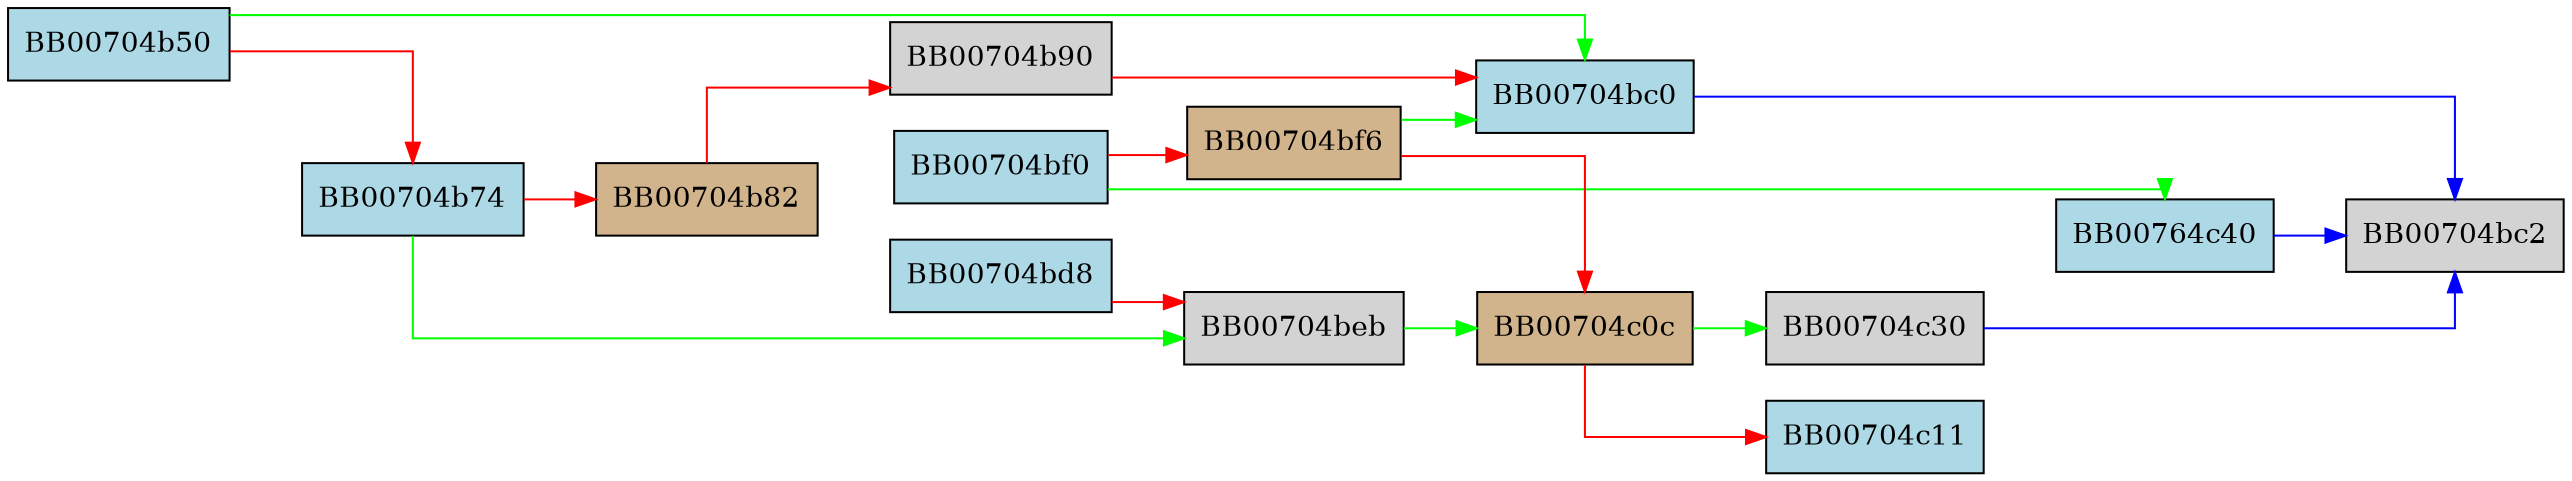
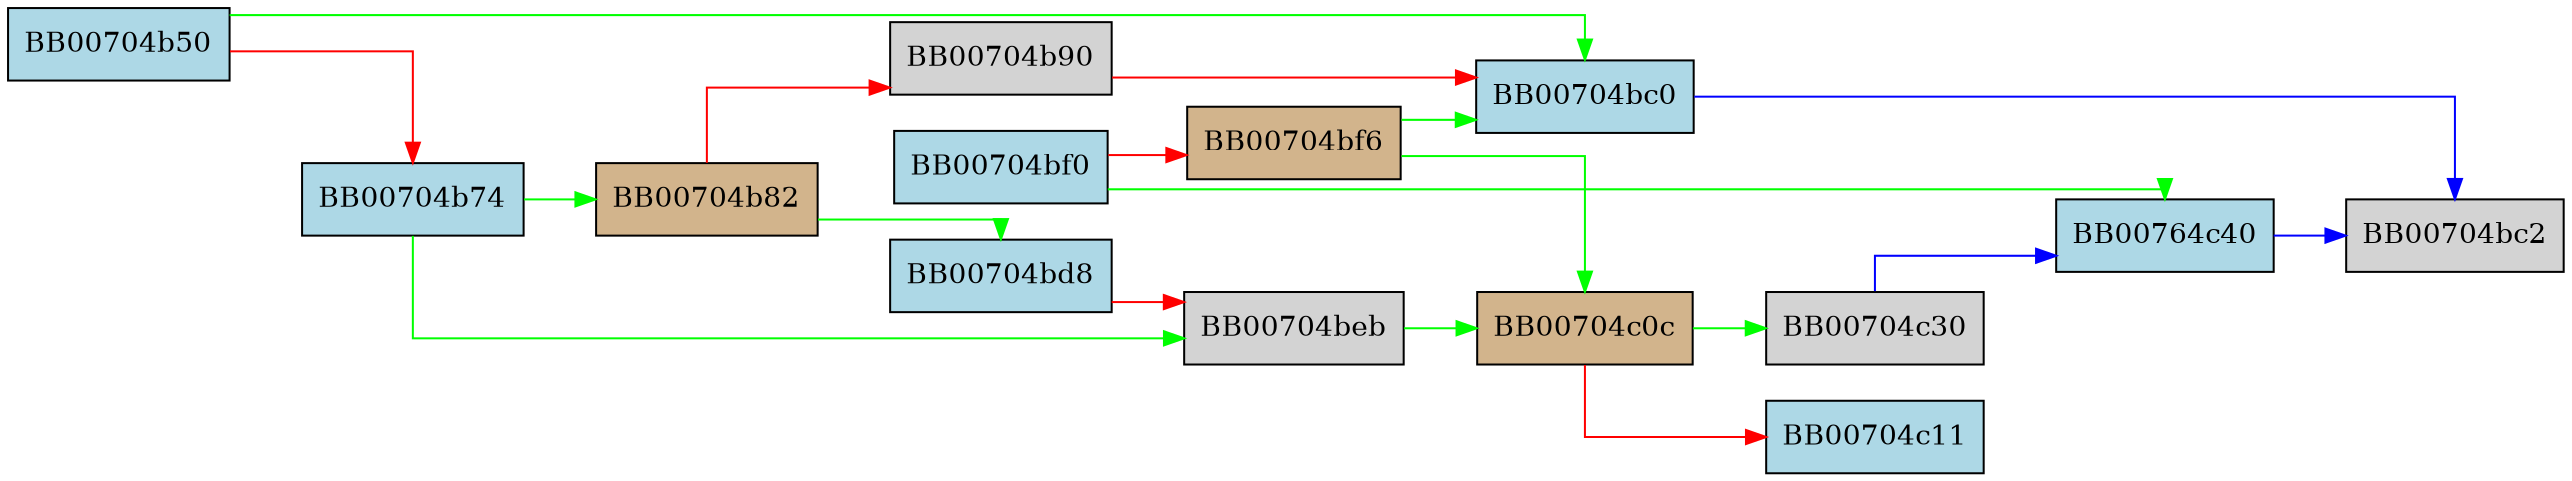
edge "BB00704bf6" -> "BB00704c0c": color red -> green
edge "BB00704b74" -> "BB00704b82": color red -> green
edge "BB00704b82" -> "BB00704bd8": added
edge "BB00704c30" -> "BB00704bc2": now "BB00704c30" -> "BB00764c40"
